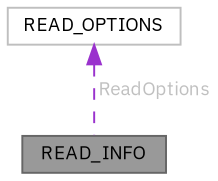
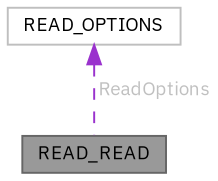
node "READ_INFO": label "READ_INFO" -> "READ_READ"
